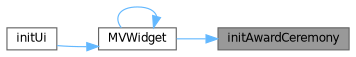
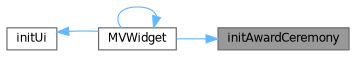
edge "initUi" -> "MVWidget": reversed
